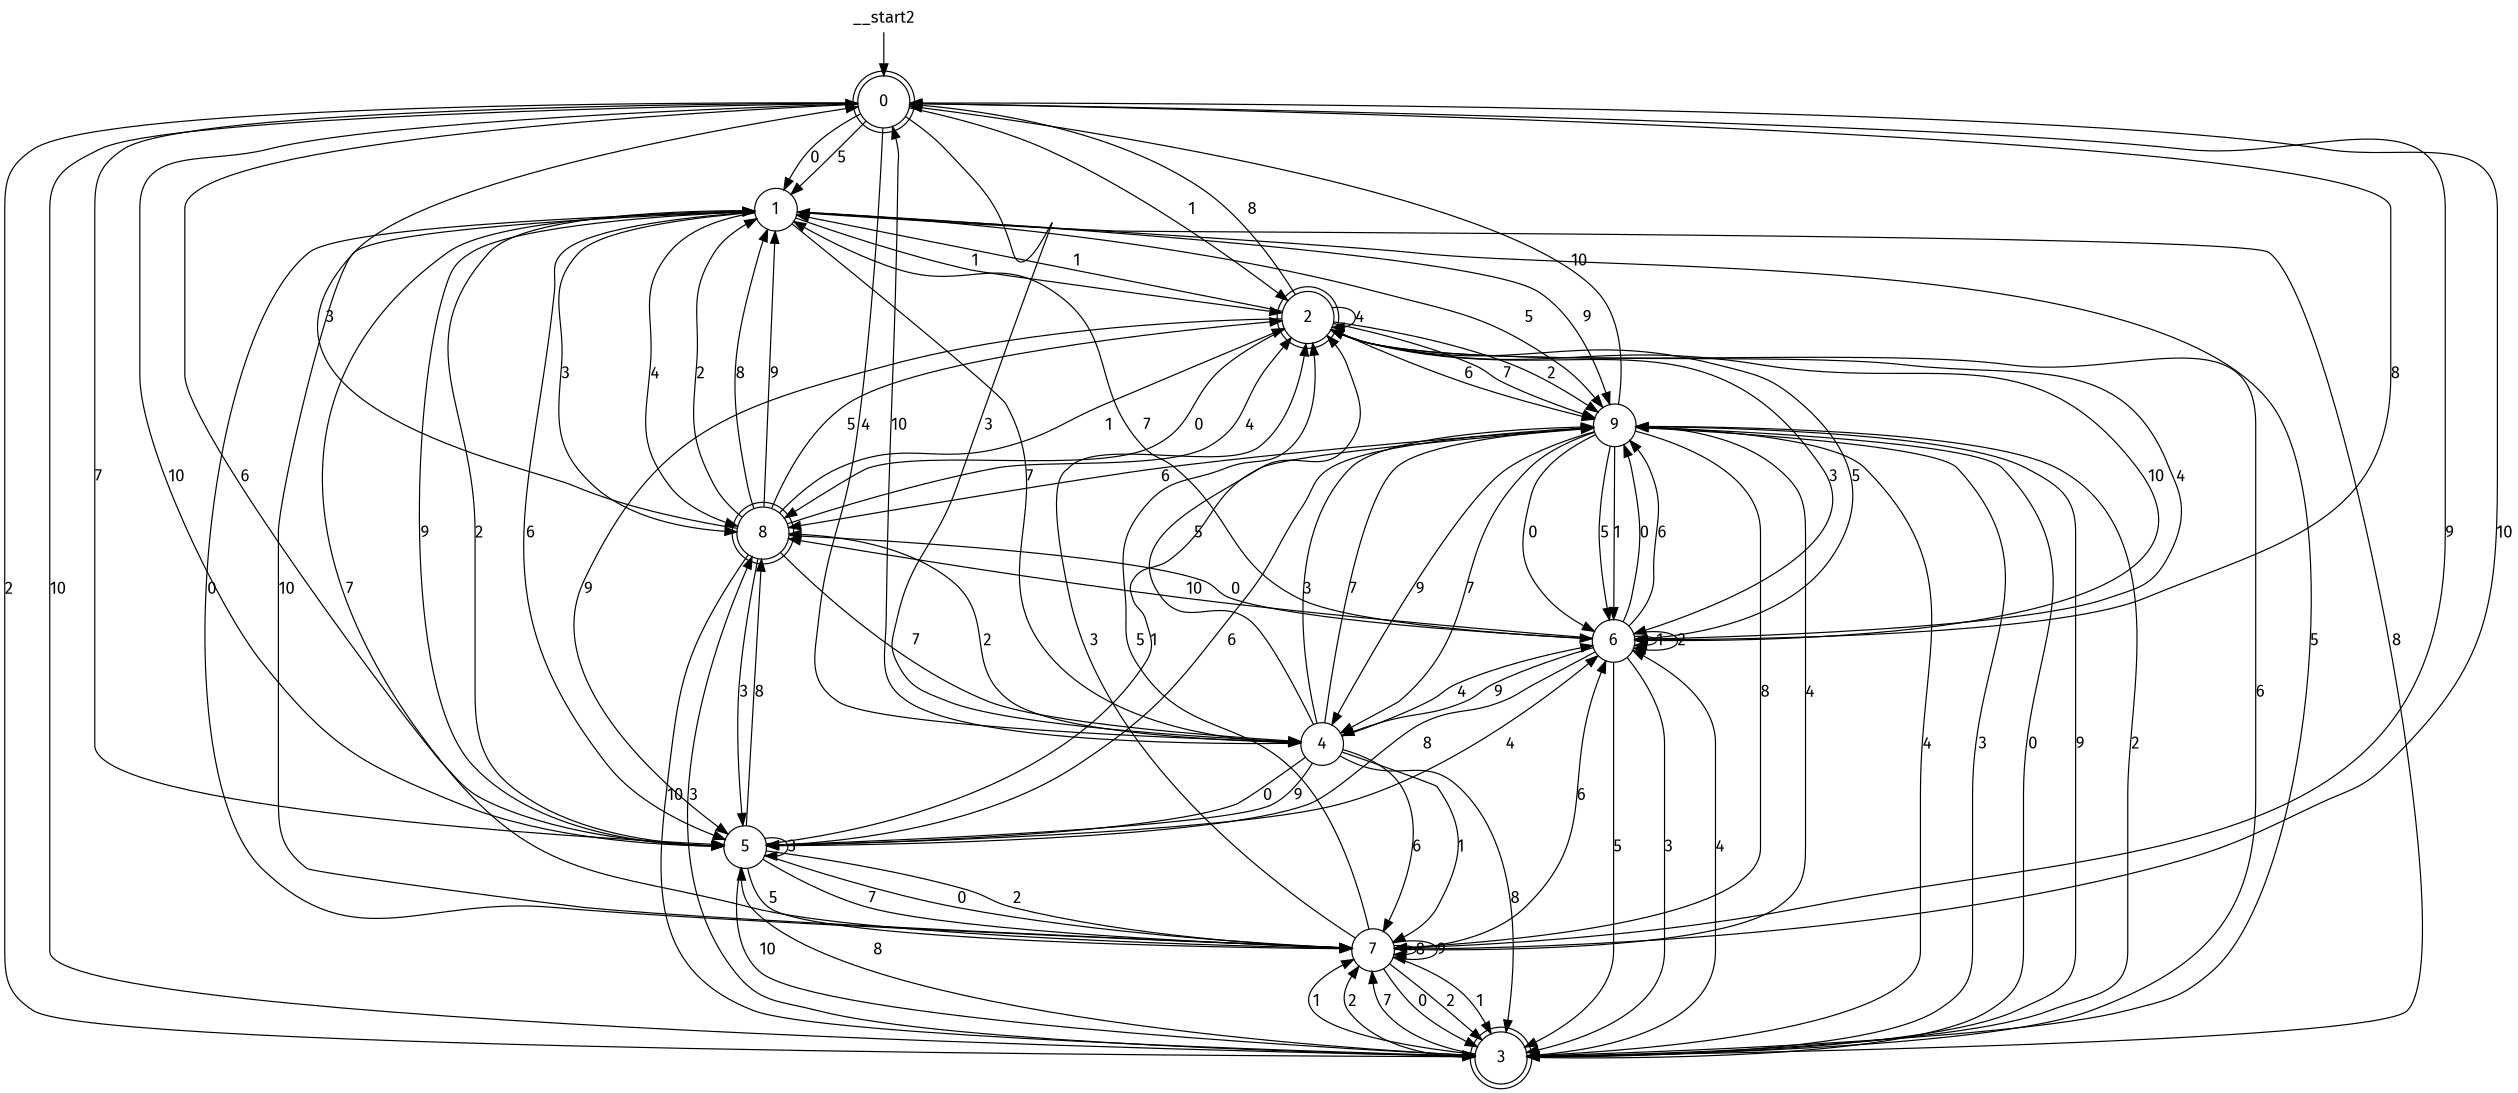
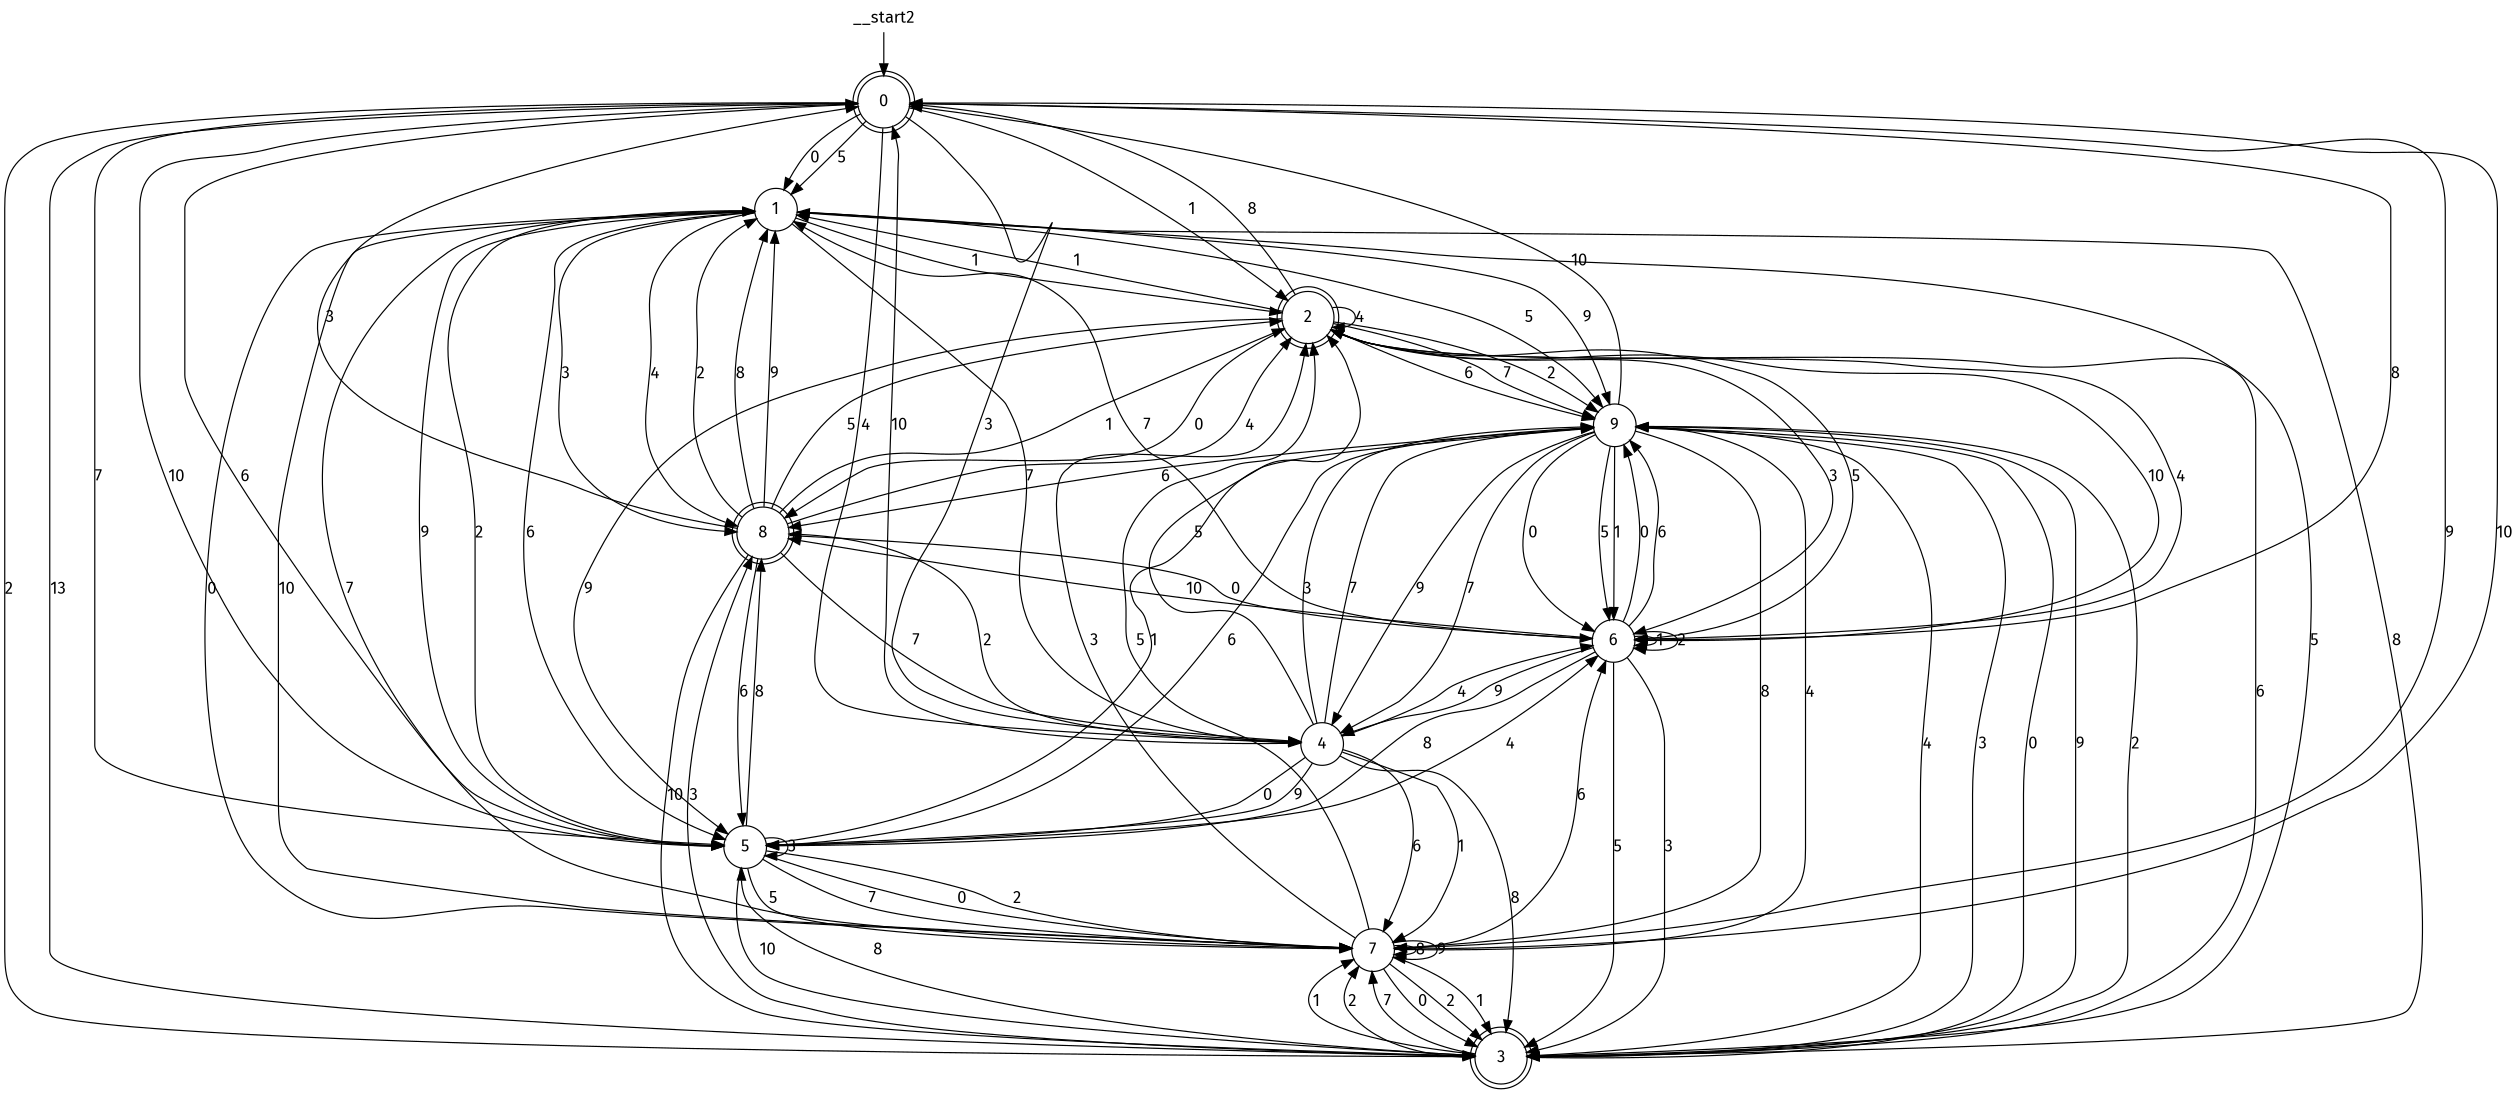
edge "3" -> "0": label "10" -> "13"
edge "8" -> "5": label "3" -> "6"
edge "3" -> "6": removed, label "4"
